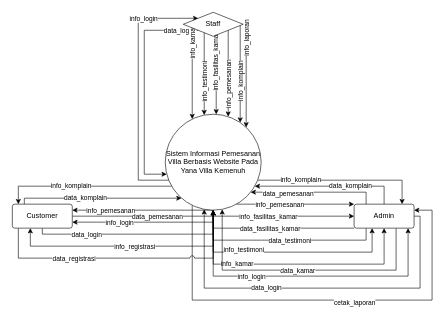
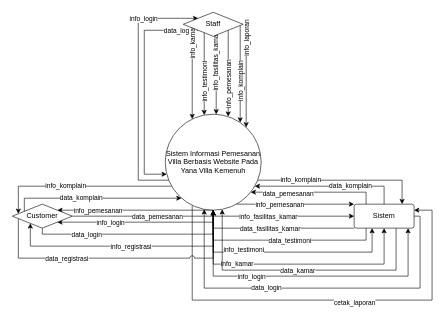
node "Customer": shape rounded rectangle -> diamond
node "Admin": label "Admin" -> "Sistem"
